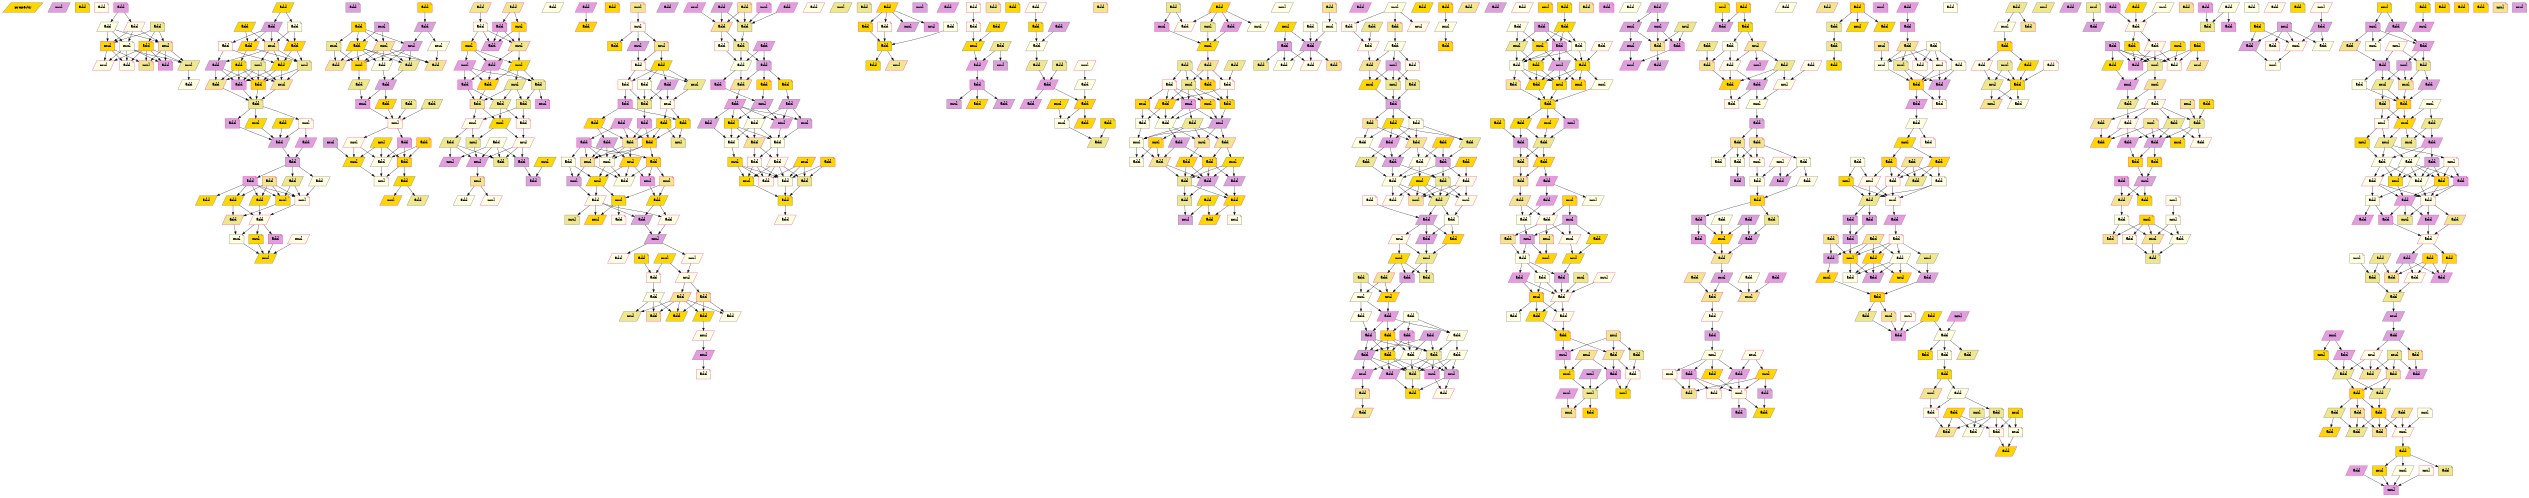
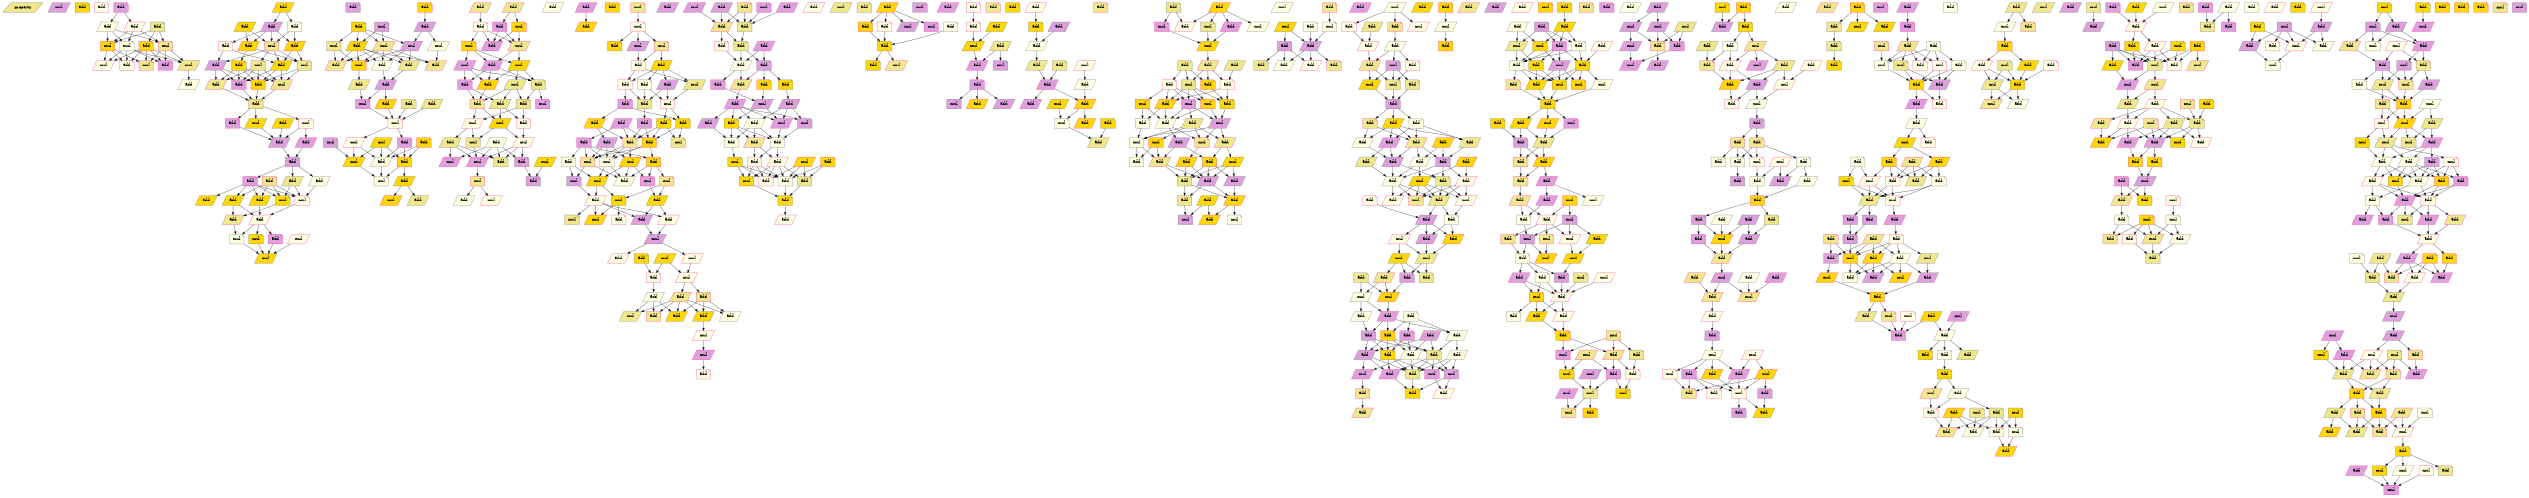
node "property": fillcolor gold -> khaki
